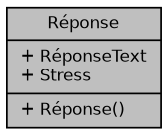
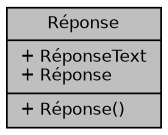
node "Réponse": text "+ Stress" -> "+ Réponse"
